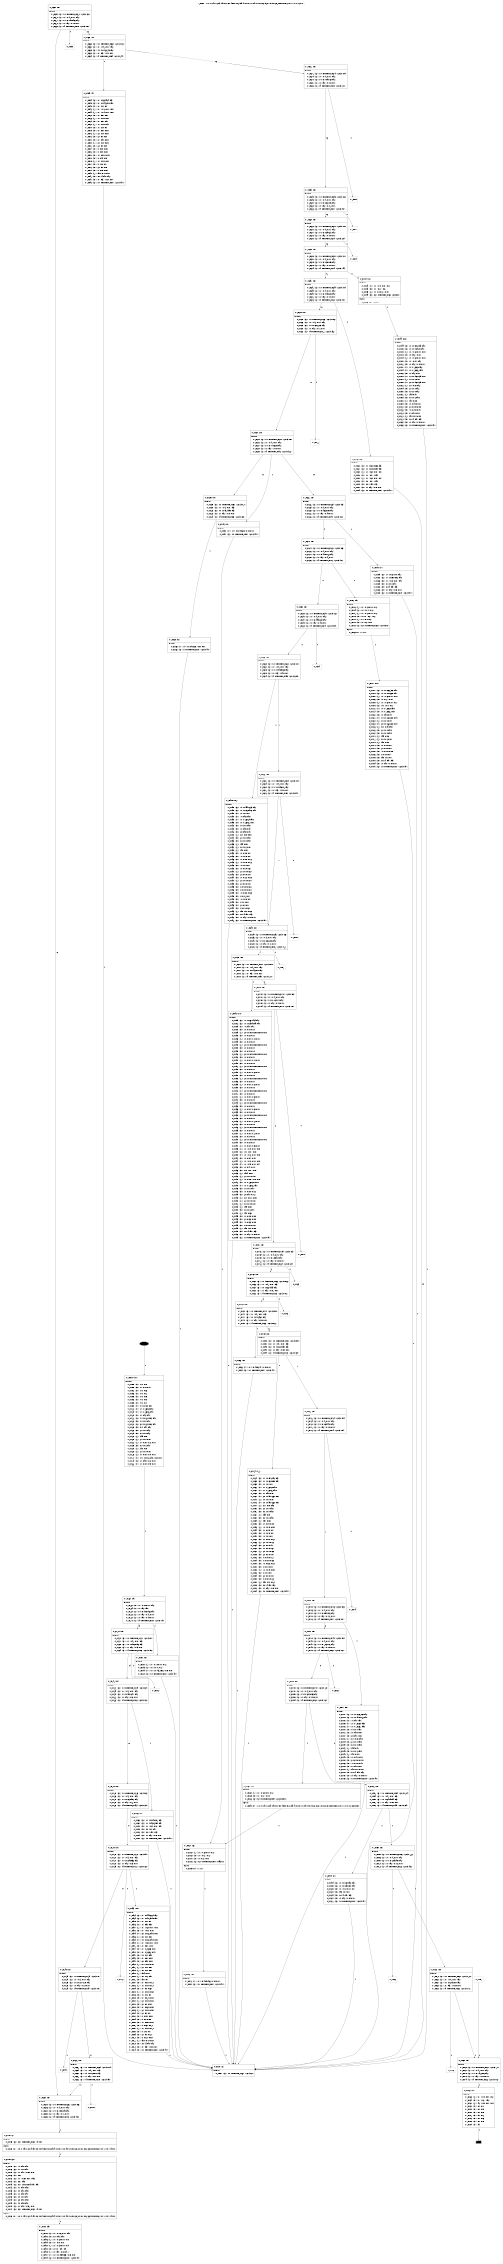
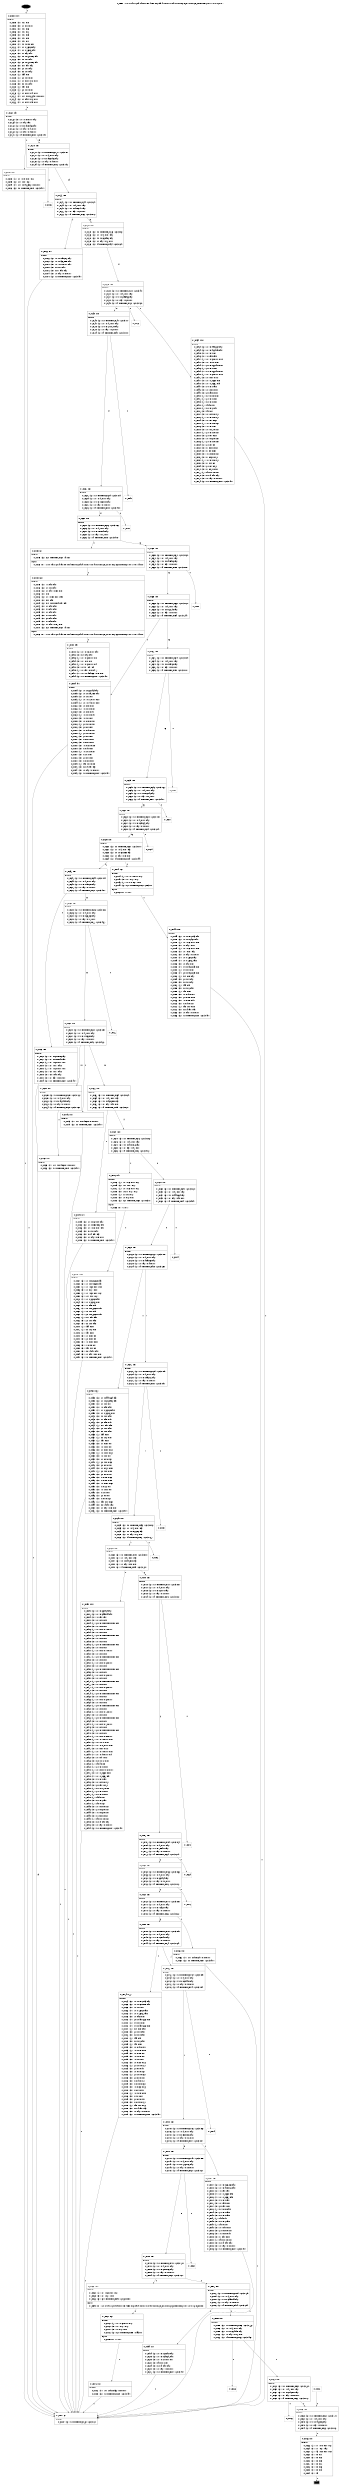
edge "0x40153c [28]" -> "0x401520 [28]": reversed
edge "0x401d96 [12]" -> "0x401f6b [15]": now "0x401d96 [12]" -> "0x4022c7 [5]"
